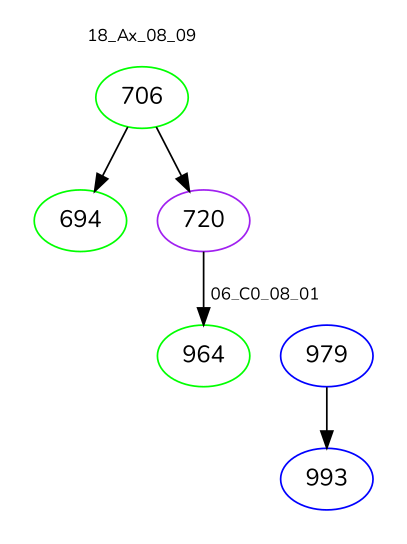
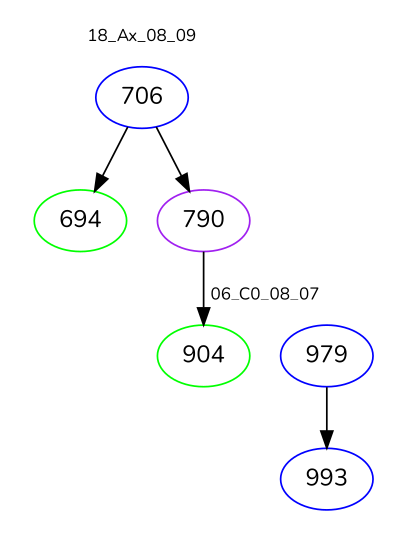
node "706": color green -> blue
node "720": label "720" -> "790"
cluster "06_C0_08_01": label "06_C0_08_01" -> "06_C0_08_07"
node "964": label "964" -> "904"
